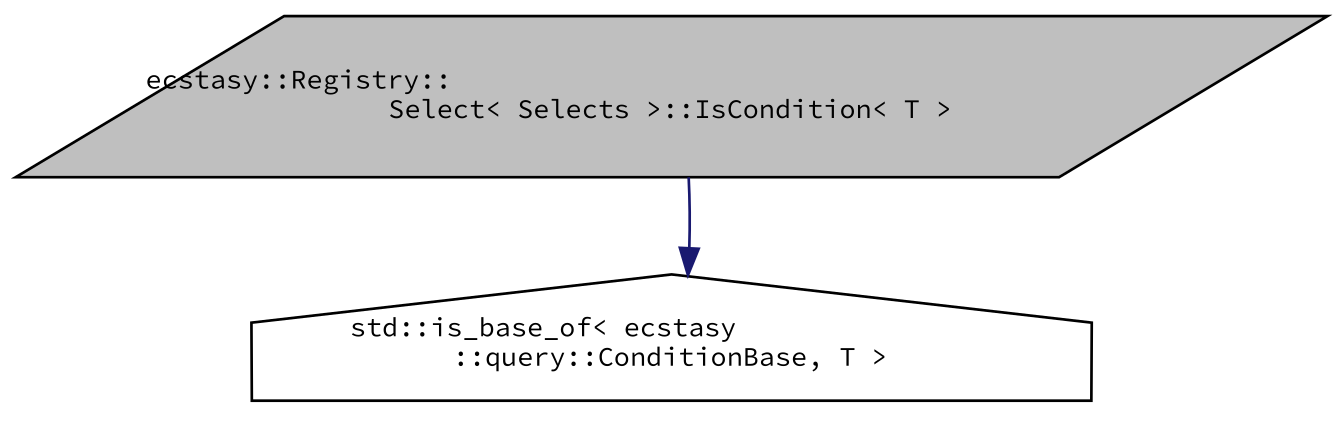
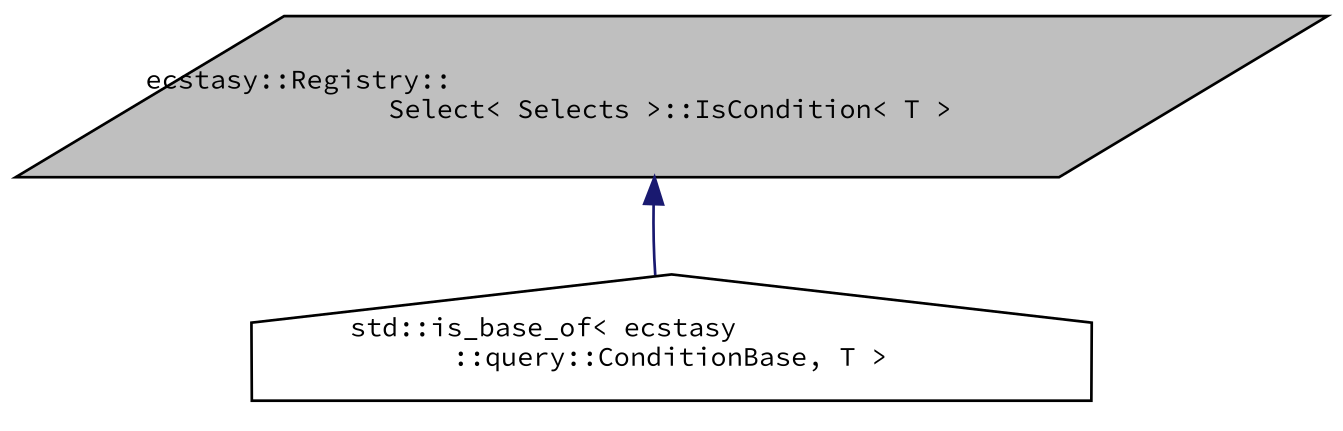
edge "ecstasy::Registry:: Select< Selects >::IsCondition< T >" -> "std::is_base_of< ecstasy ::query::ConditionBase, T >": reversed
